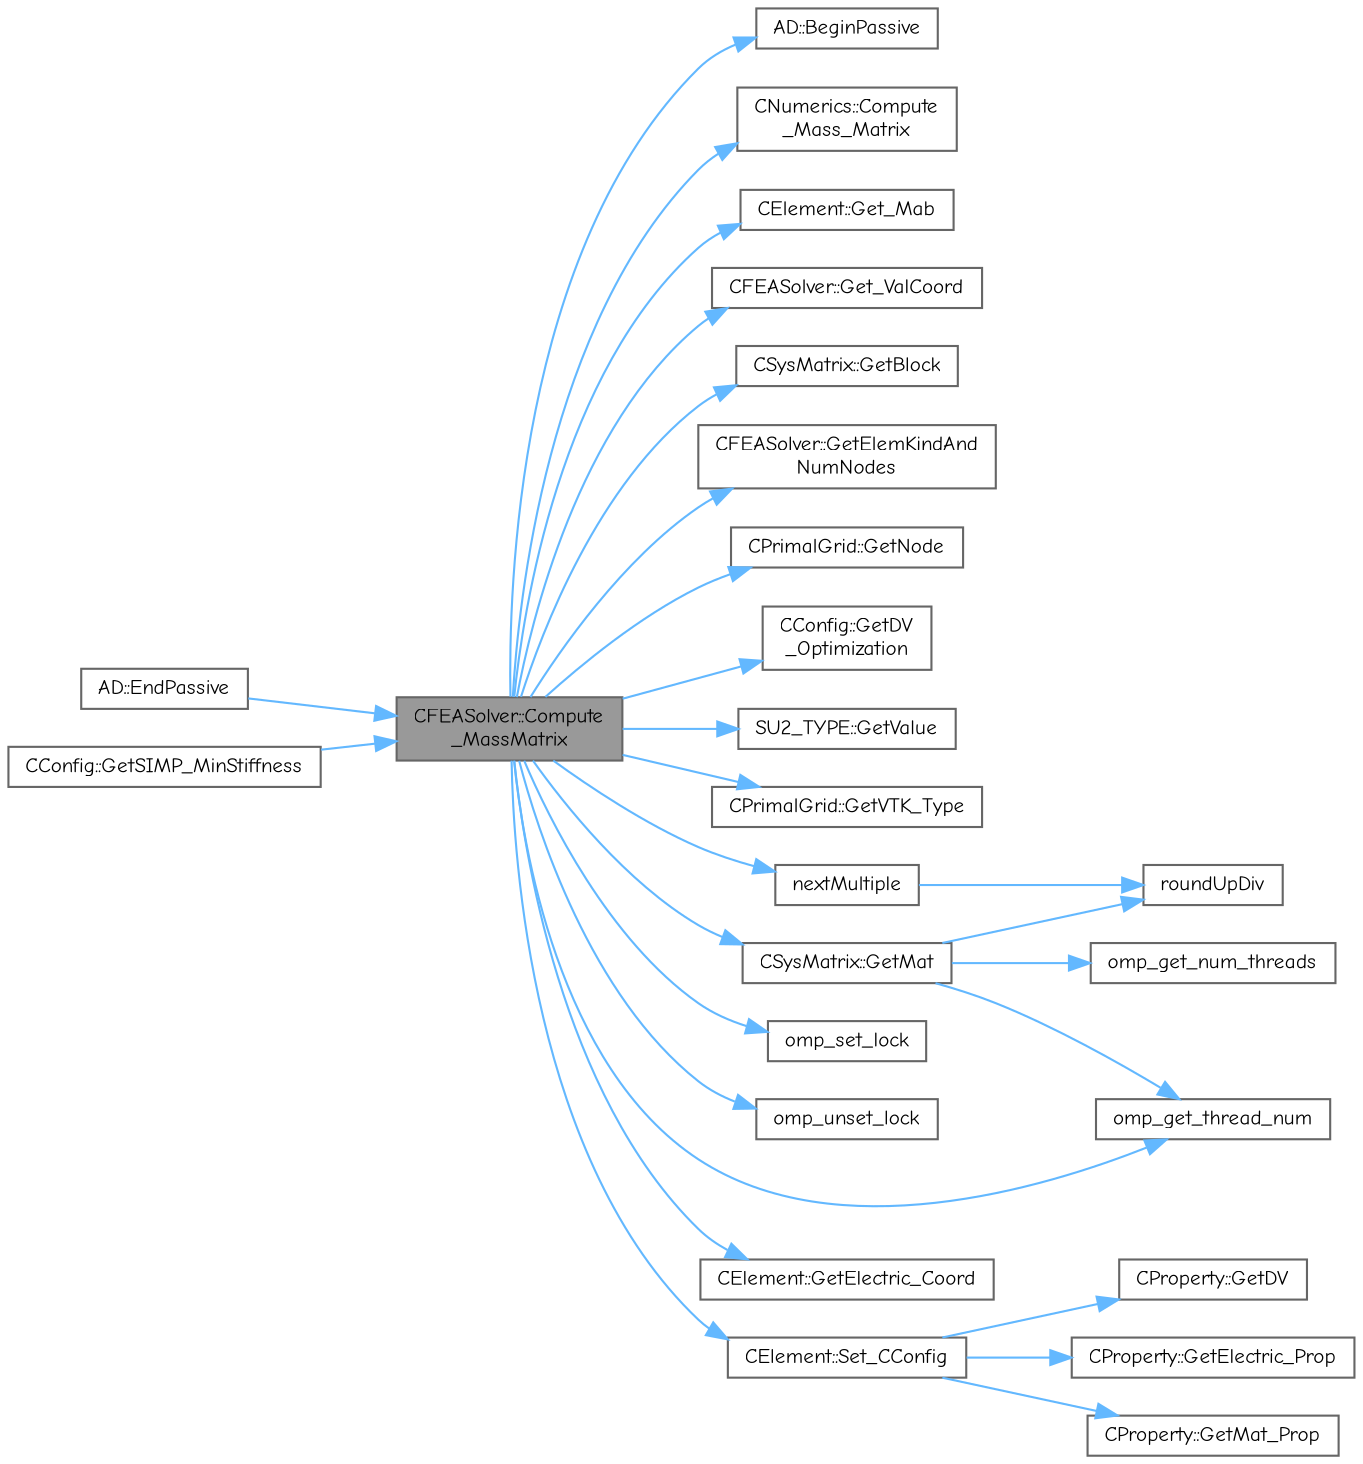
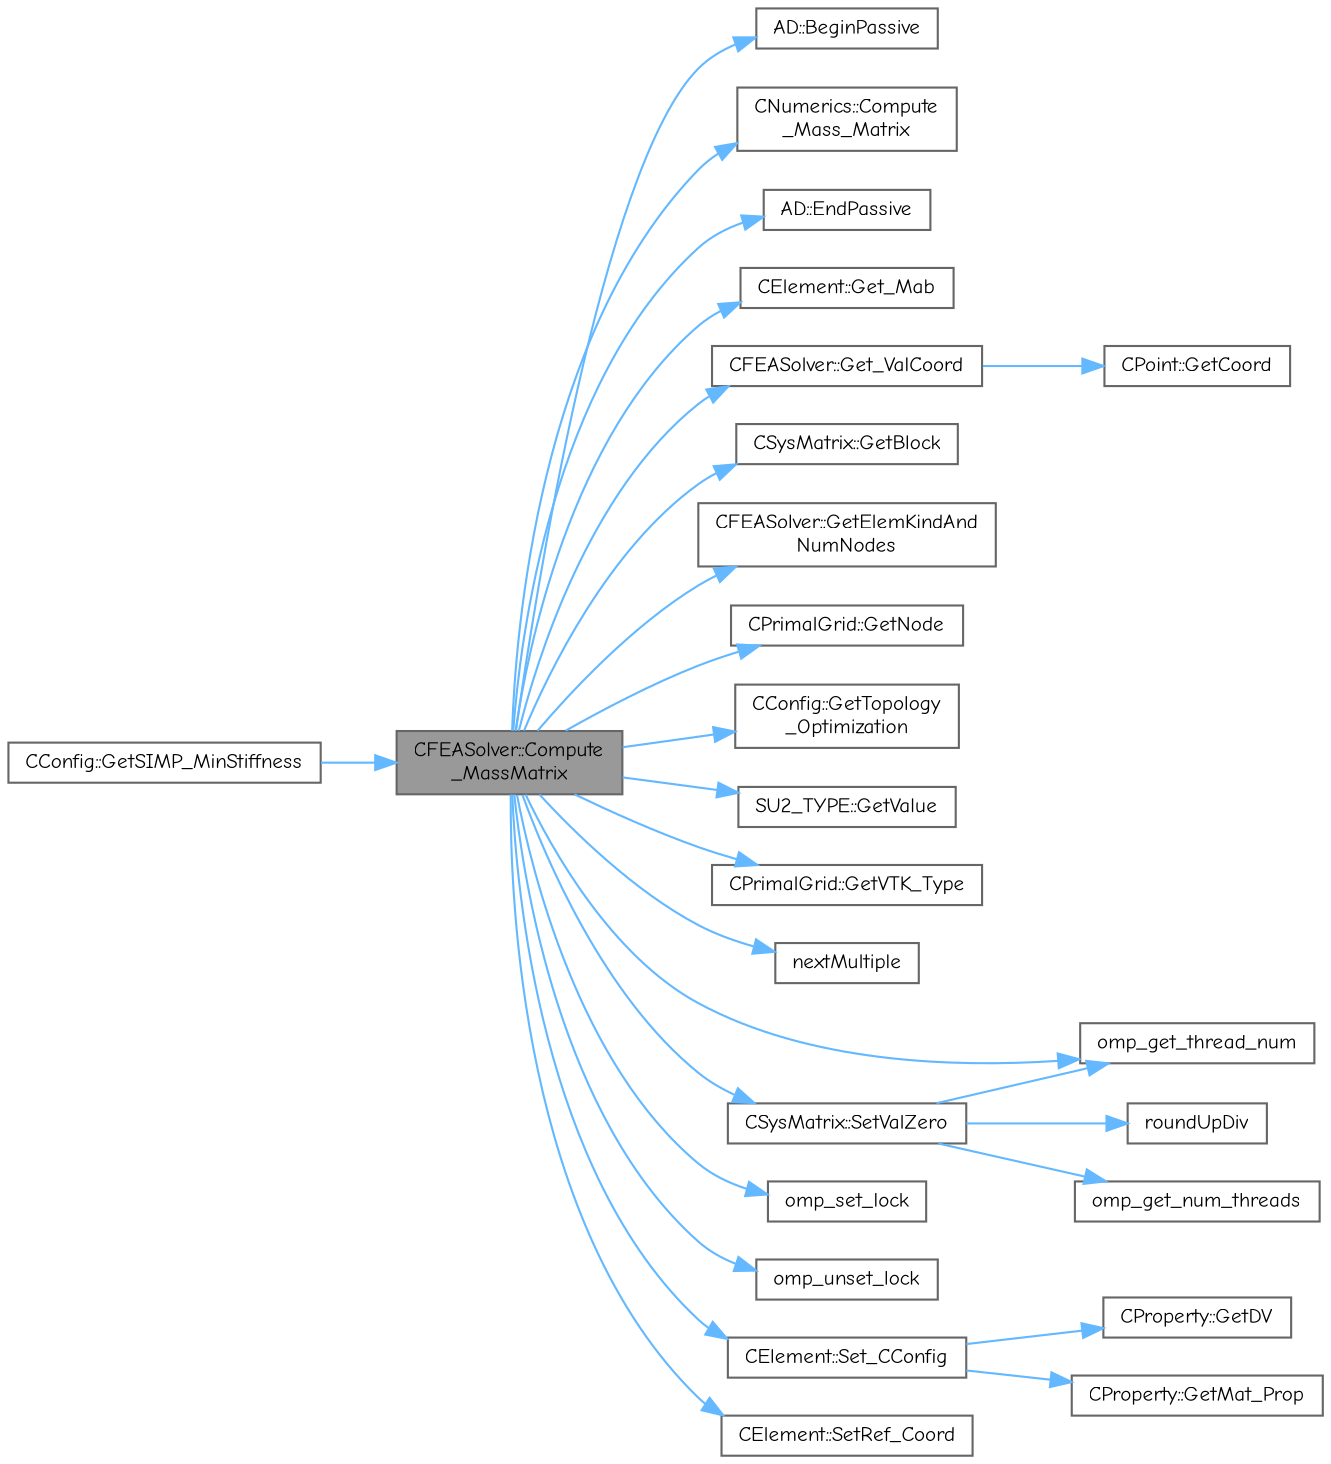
node "CPoint::GetCoord": added
node "CConfig::GetDV _Optimization": label "CConfig::GetDV _Optimization" -> "CConfig::GetTopology _Optimization"
edge "AD::EndPassive" -> "CFEASolver::Compute _MassMatrix": reversed
edge "nextMultiple" -> "roundUpDiv": removed
node "CSysMatrix::GetMat": label "CSysMatrix::GetMat" -> "CSysMatrix::SetValZero"
node "CElement::GetElectric_Coord": label "CElement::GetElectric_Coord" -> "CElement::SetRef_Coord"
node "CProperty::GetElectric_Prop": removed
